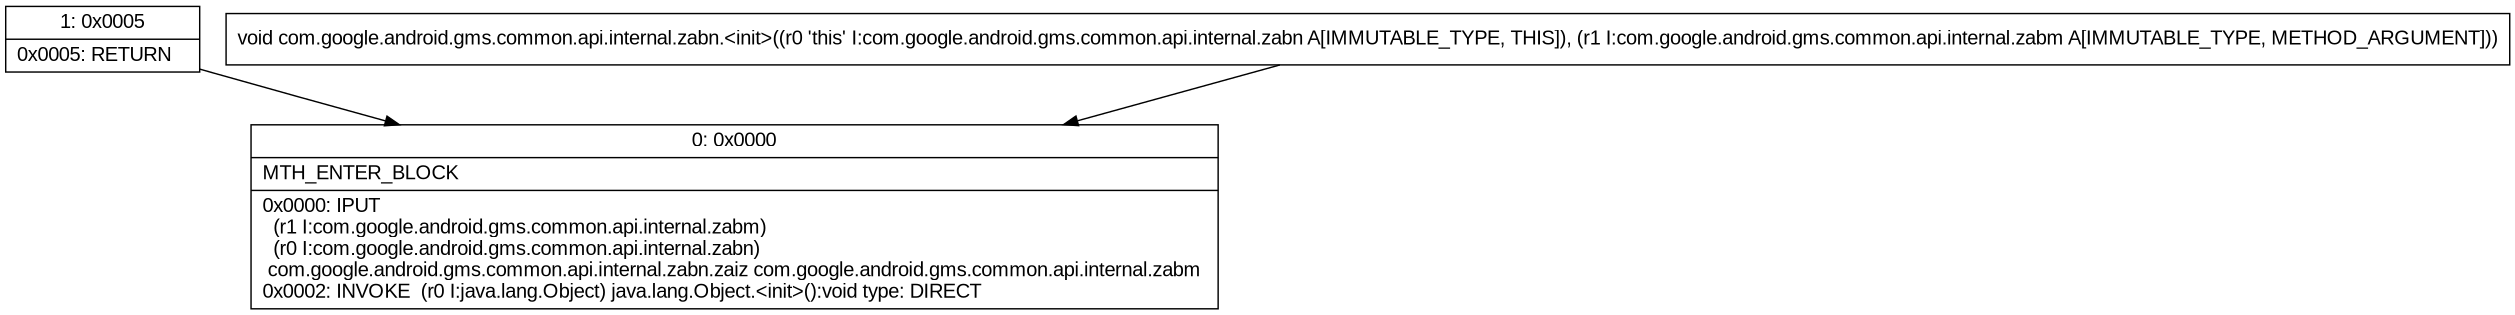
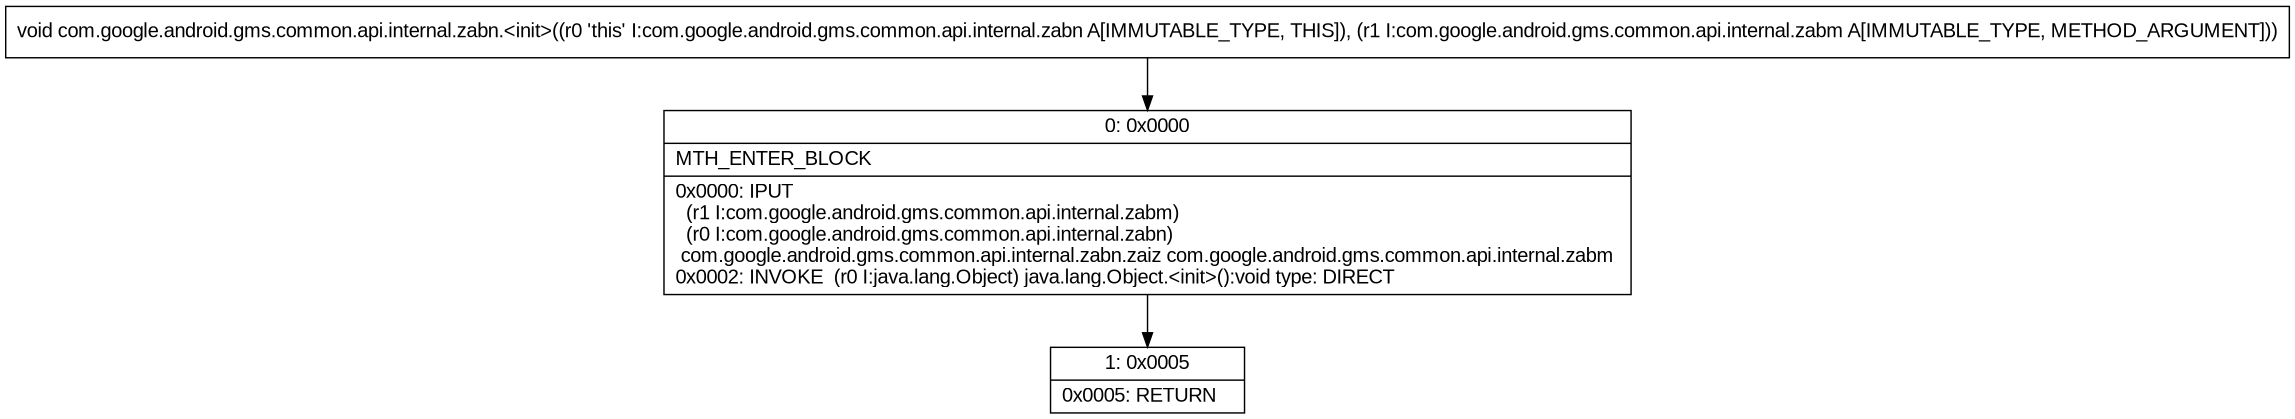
edge "1: 0x0005" -> "0: 0x0000": reversed
